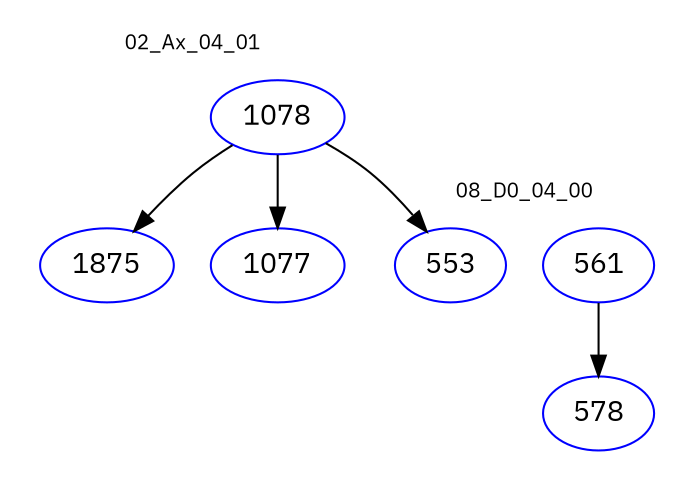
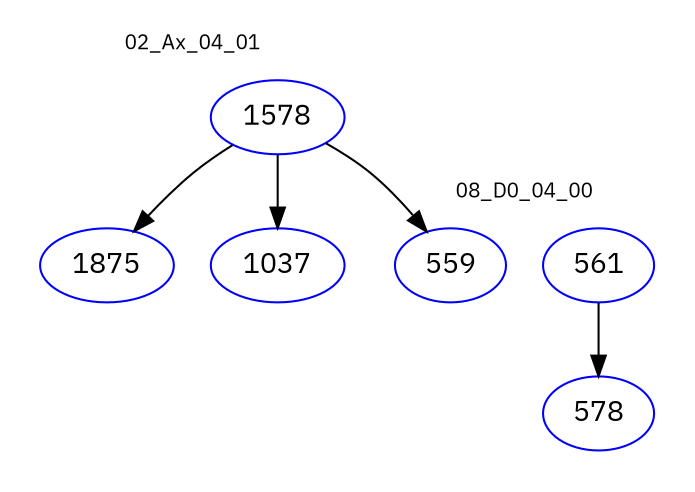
node "1078": label "1078" -> "1578"
node "1077": label "1077" -> "1037"
node "553": label "553" -> "559"
